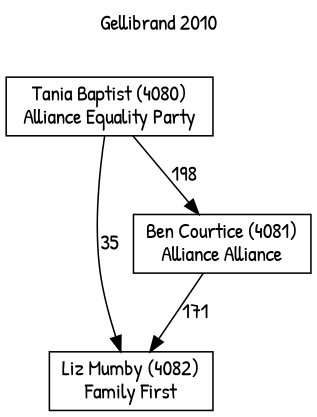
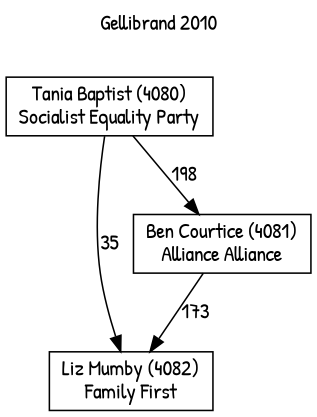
node "Tania Baptist (4080) Alliance Equality Party": label "Tania Baptist (4080) Alliance Equality Party" -> "Tania Baptist (4080) Socialist Equality Party"
edge "Ben Courtice (4081) Alliance Alliance" -> "Liz Mumby (4082) Family First": label "171" -> "173"
